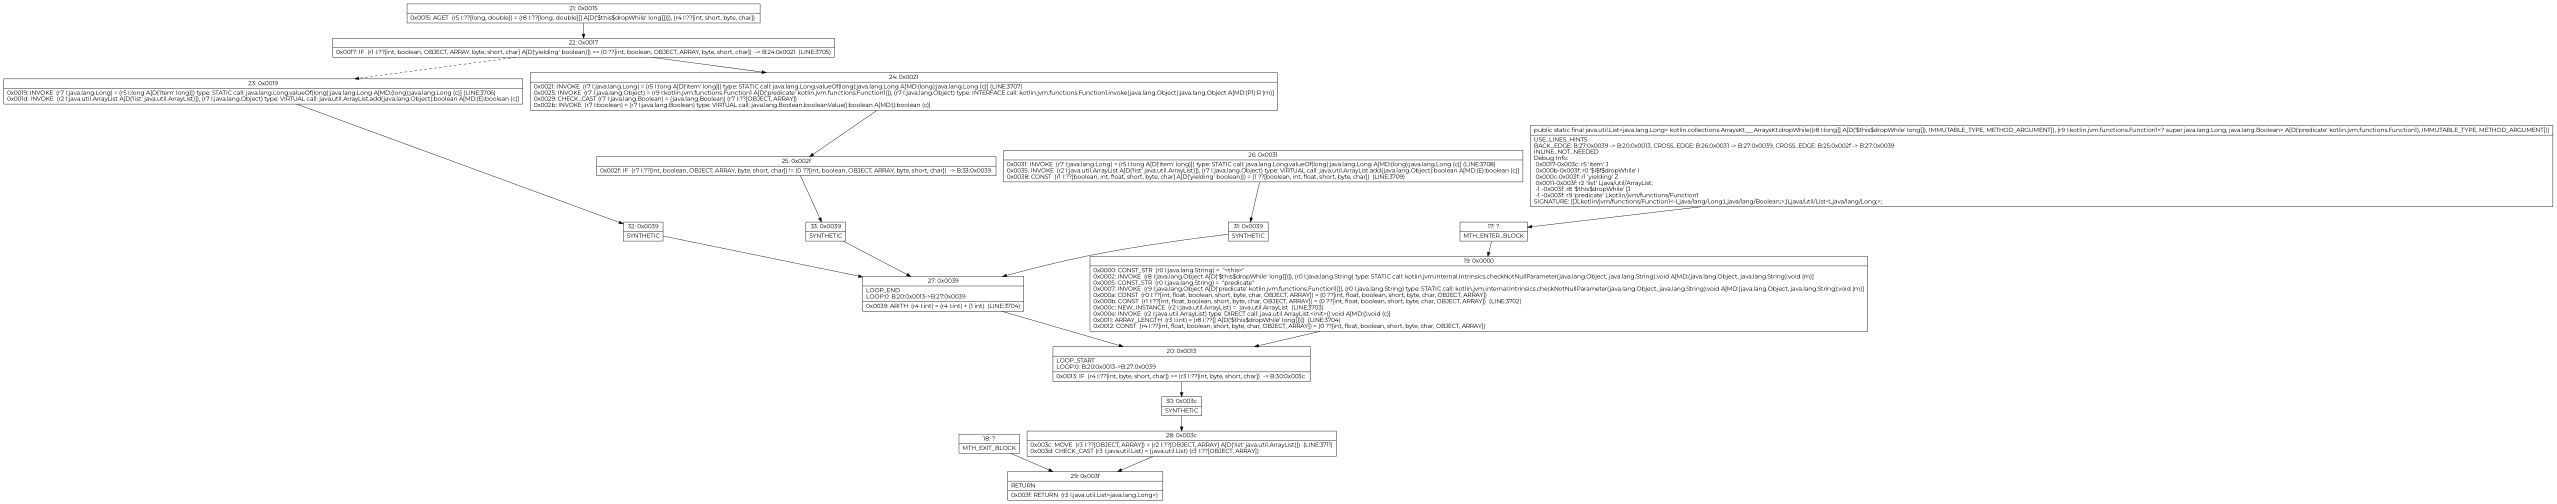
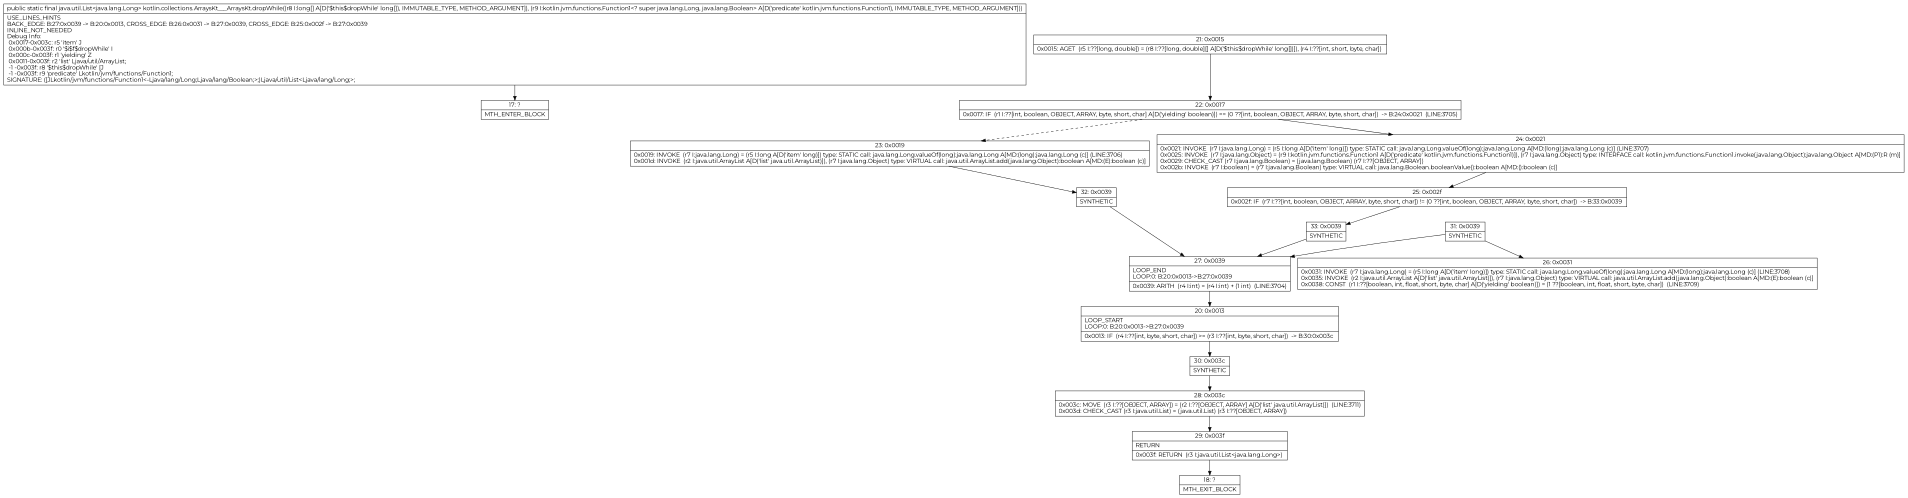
edge "26: 0x0031" -> "31: 0x0039": reversed
node "19: 0x0000": removed
edge "18: ?" -> "29: 0x003f": reversed
